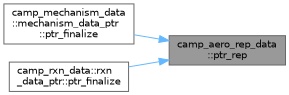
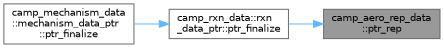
edge "camp_mechanism_data ::mechanism_data_ptr ::ptr_finalize" -> "camp_aero_rep_data ::ptr_rep": now "camp_mechanism_data ::mechanism_data_ptr ::ptr_finalize" -> "camp_rxn_data::rxn _data_ptr::ptr_finalize"
